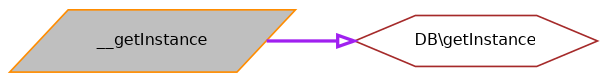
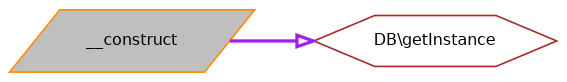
node "__getInstance": label "__getInstance" -> "__construct"
